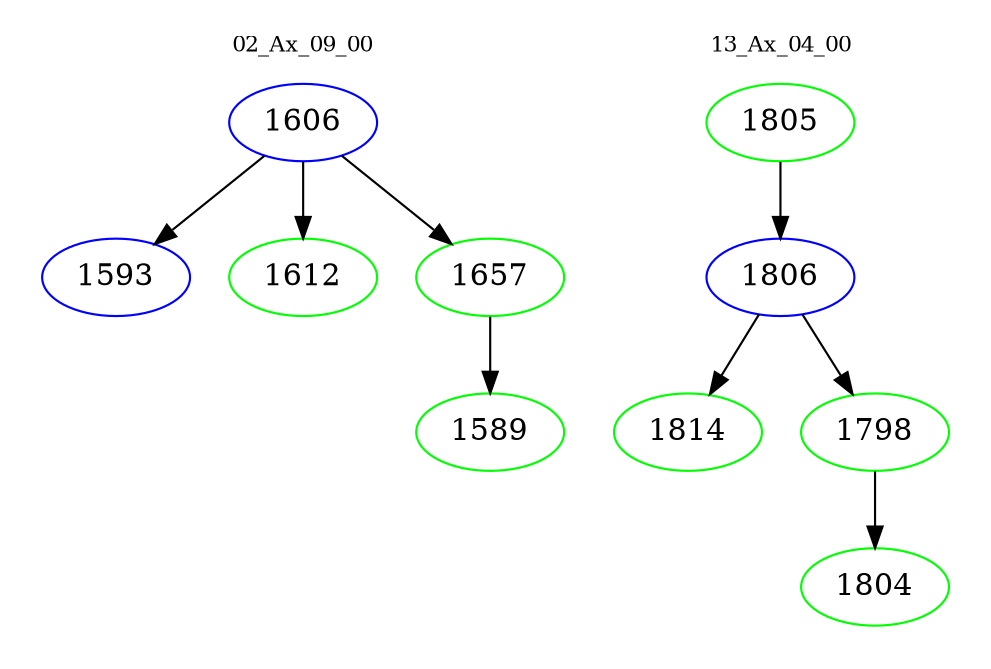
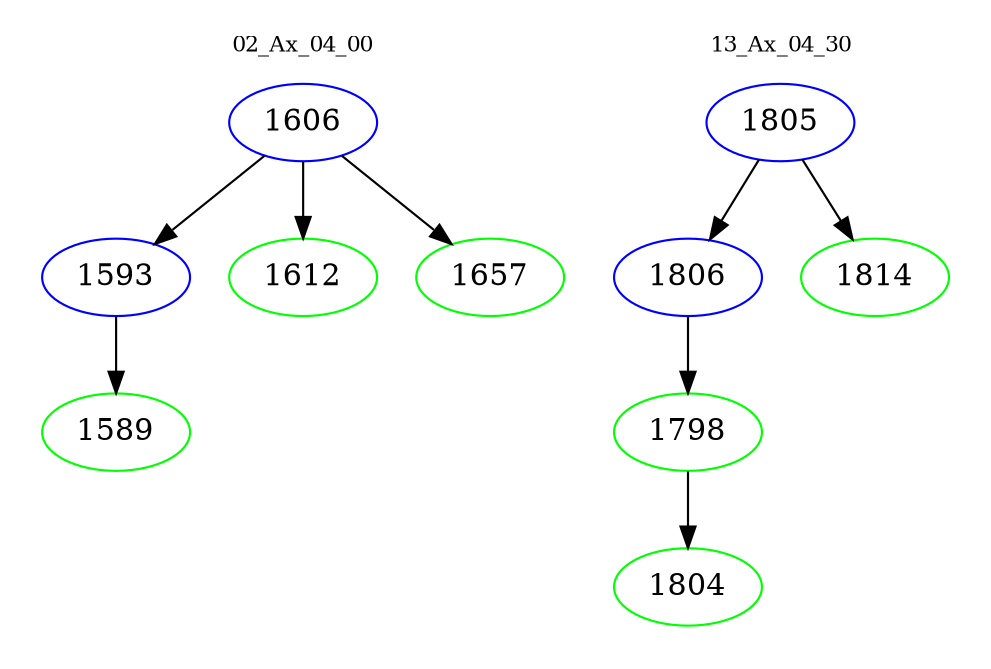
cluster "02_Ax_09_00": label "02_Ax_09_00" -> "02_Ax_04_00"
cluster "13_Ax_04_00": label "13_Ax_04_00" -> "13_Ax_04_30"
node "1805": color green -> blue
edge "1657" -> "1589": now "1593" -> "1589"
edge "1806" -> "1814": now "1805" -> "1814"
